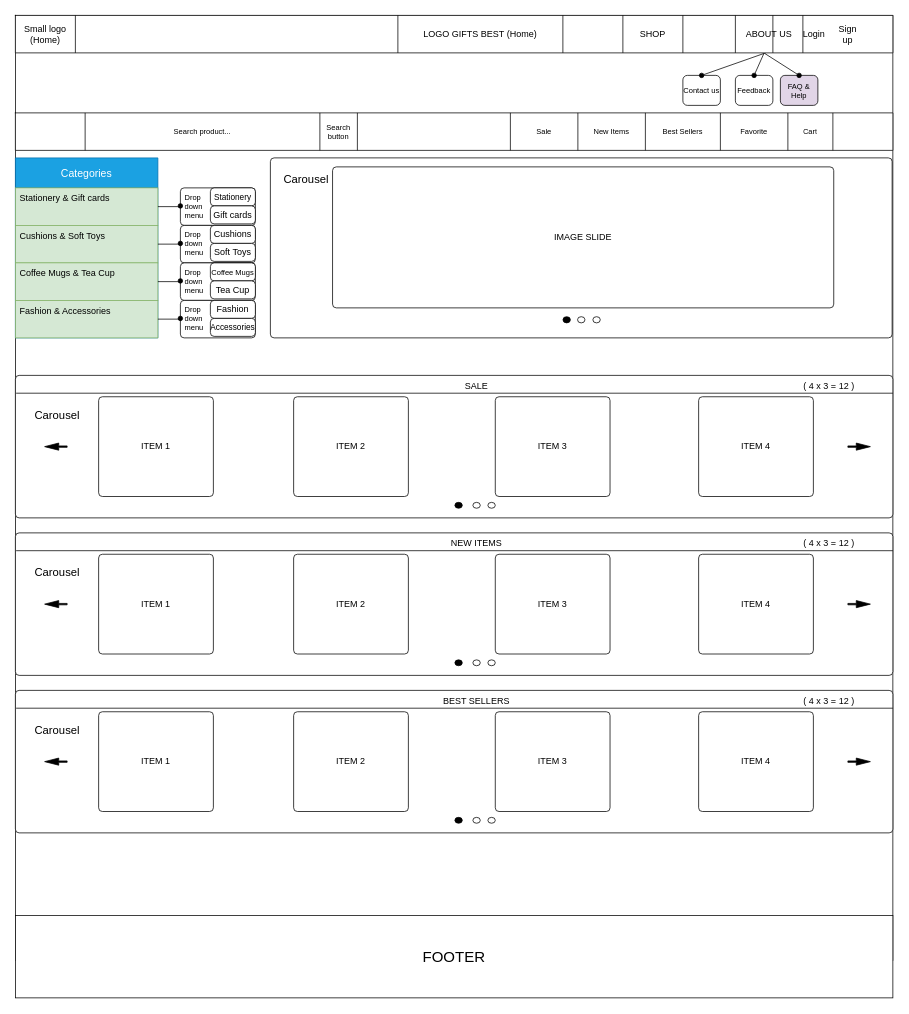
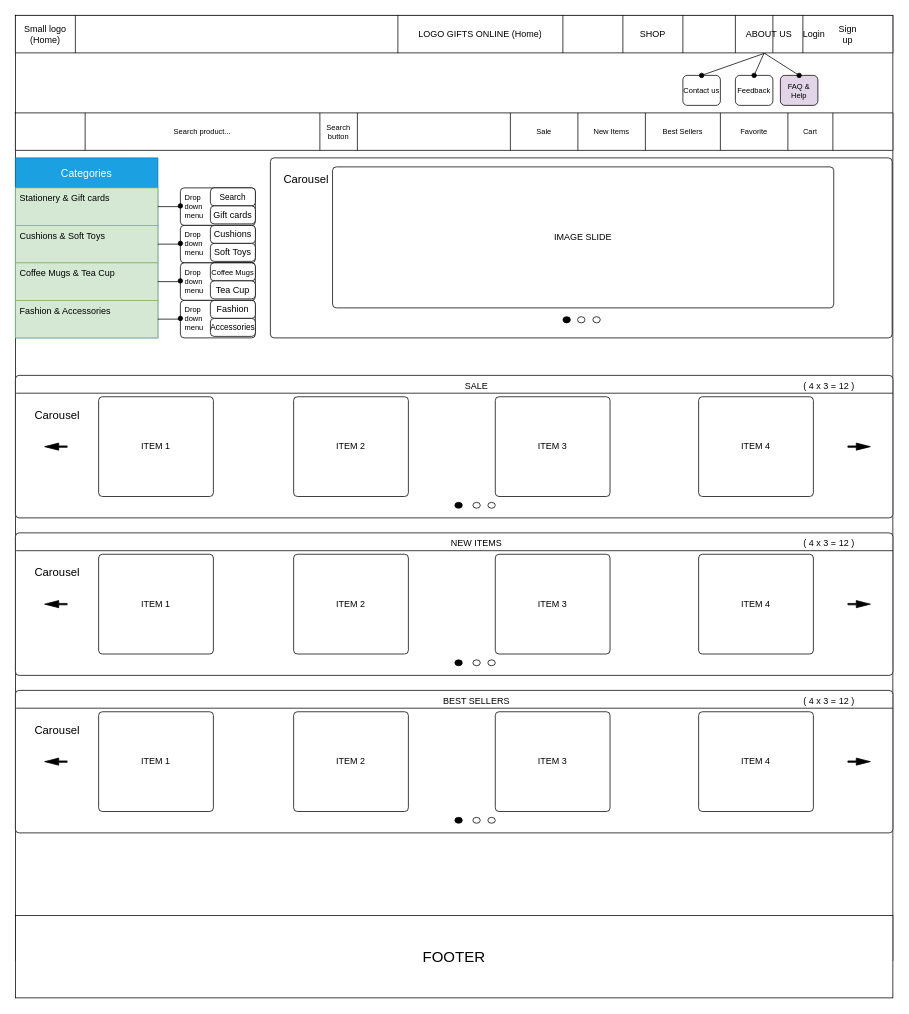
node "LOGO GIFTS BEST (Home)": label "LOGO GIFTS BEST (Home)" -> "LOGO GIFTS ONLINE (Home)"
node "Stationery": label "Stationery" -> "Search"
